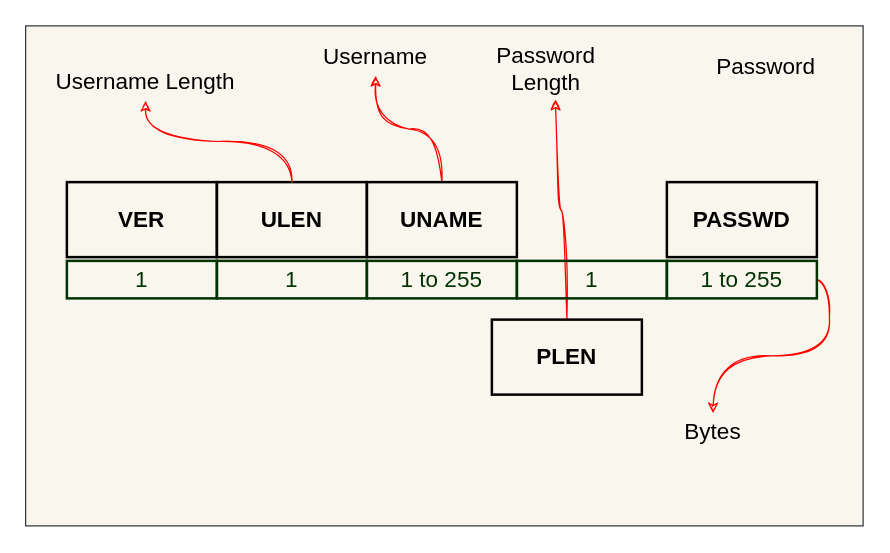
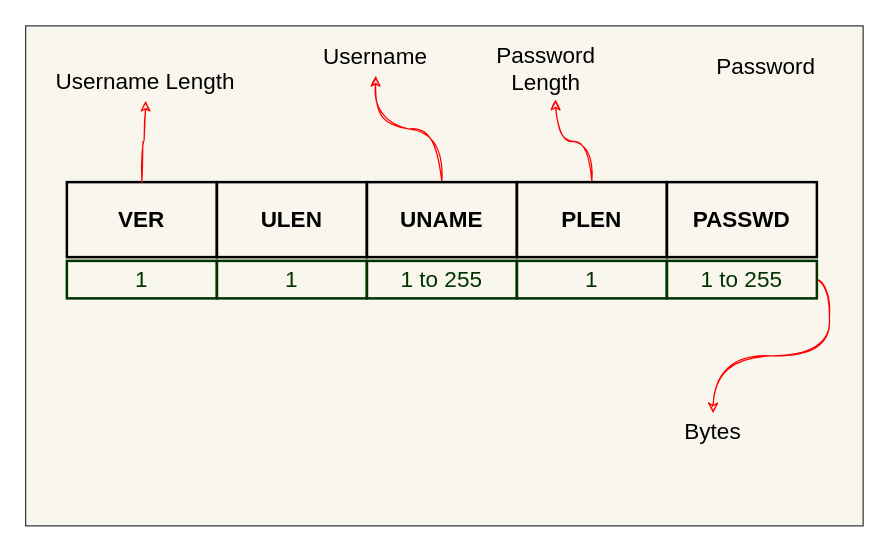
edge "ULEN" -> "Username Length": now "VER" -> "Username Length"
node "PLEN": moved (567, 357) -> (592, 219)
